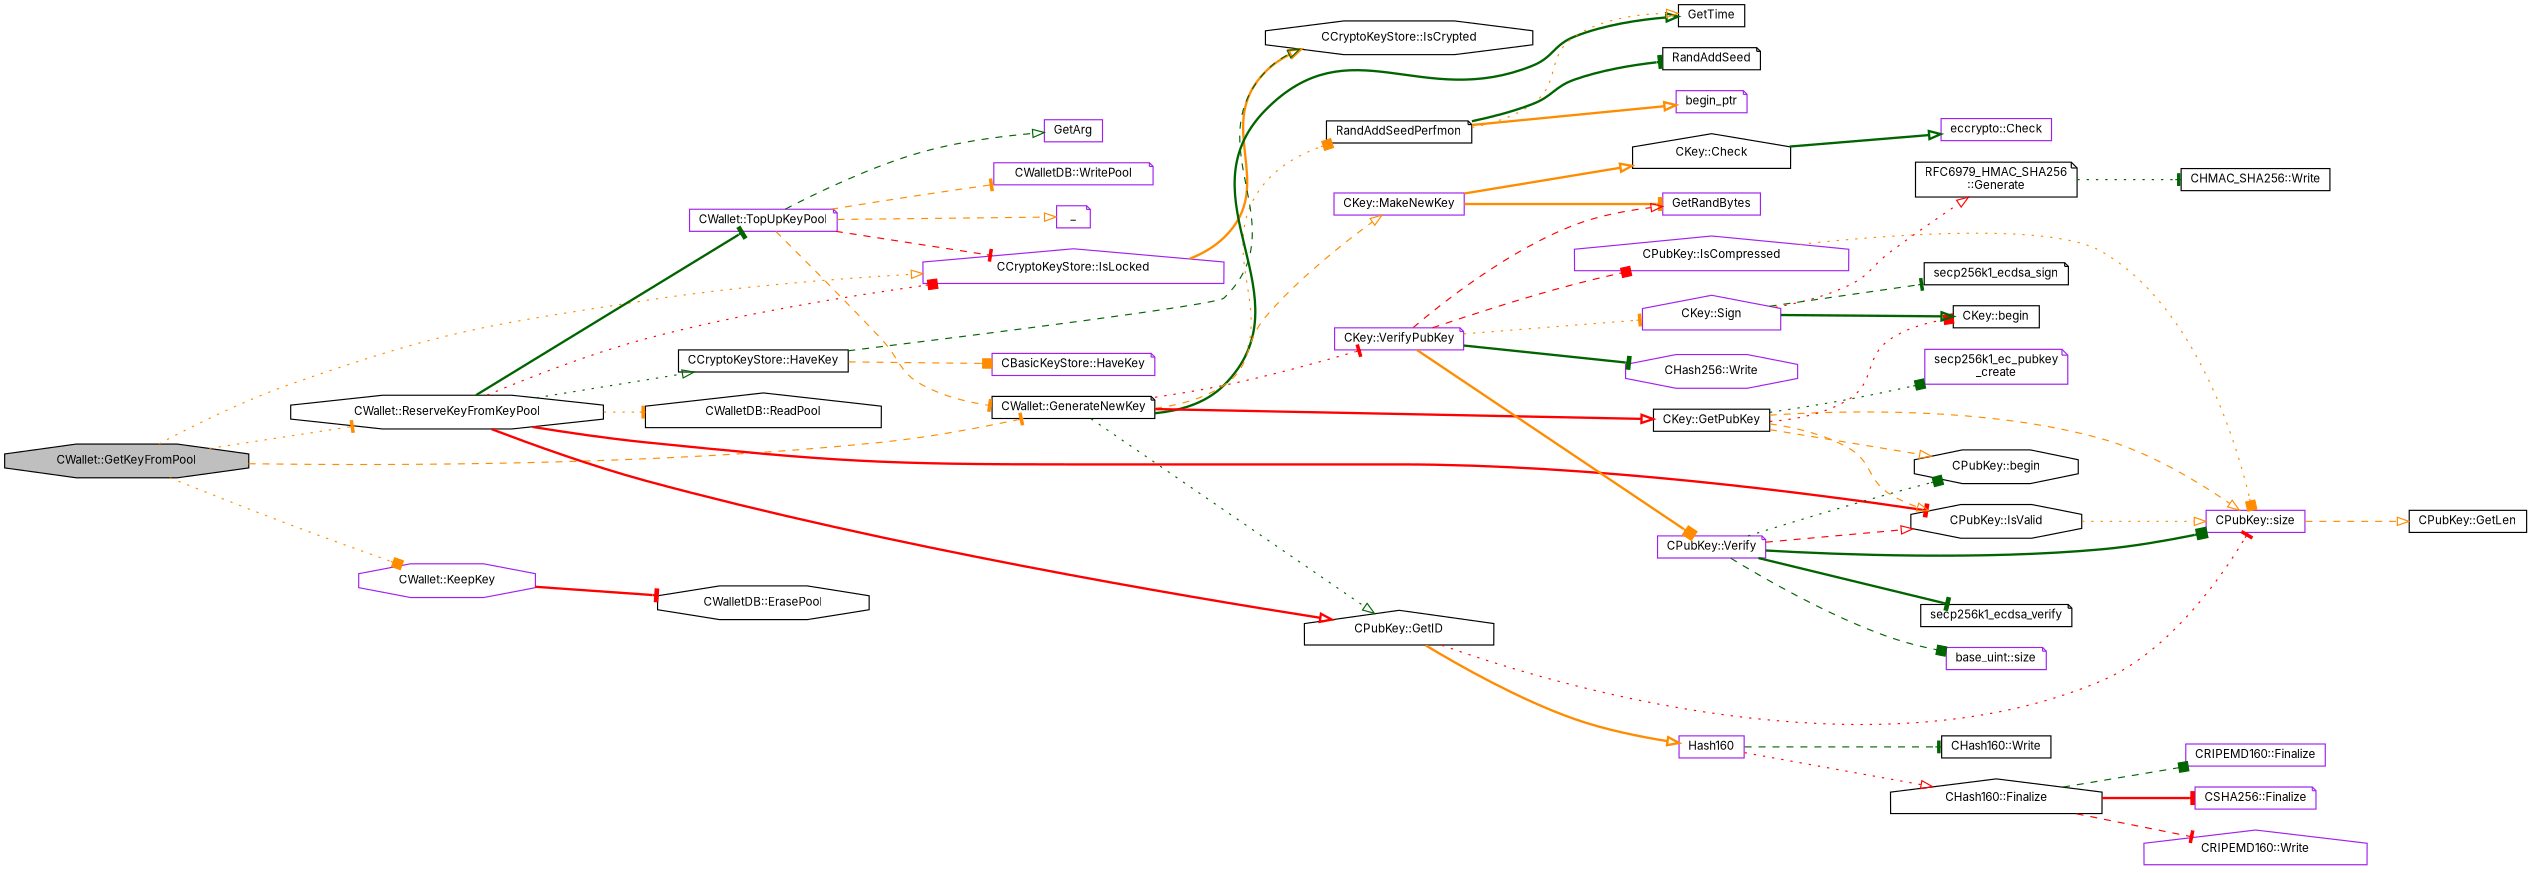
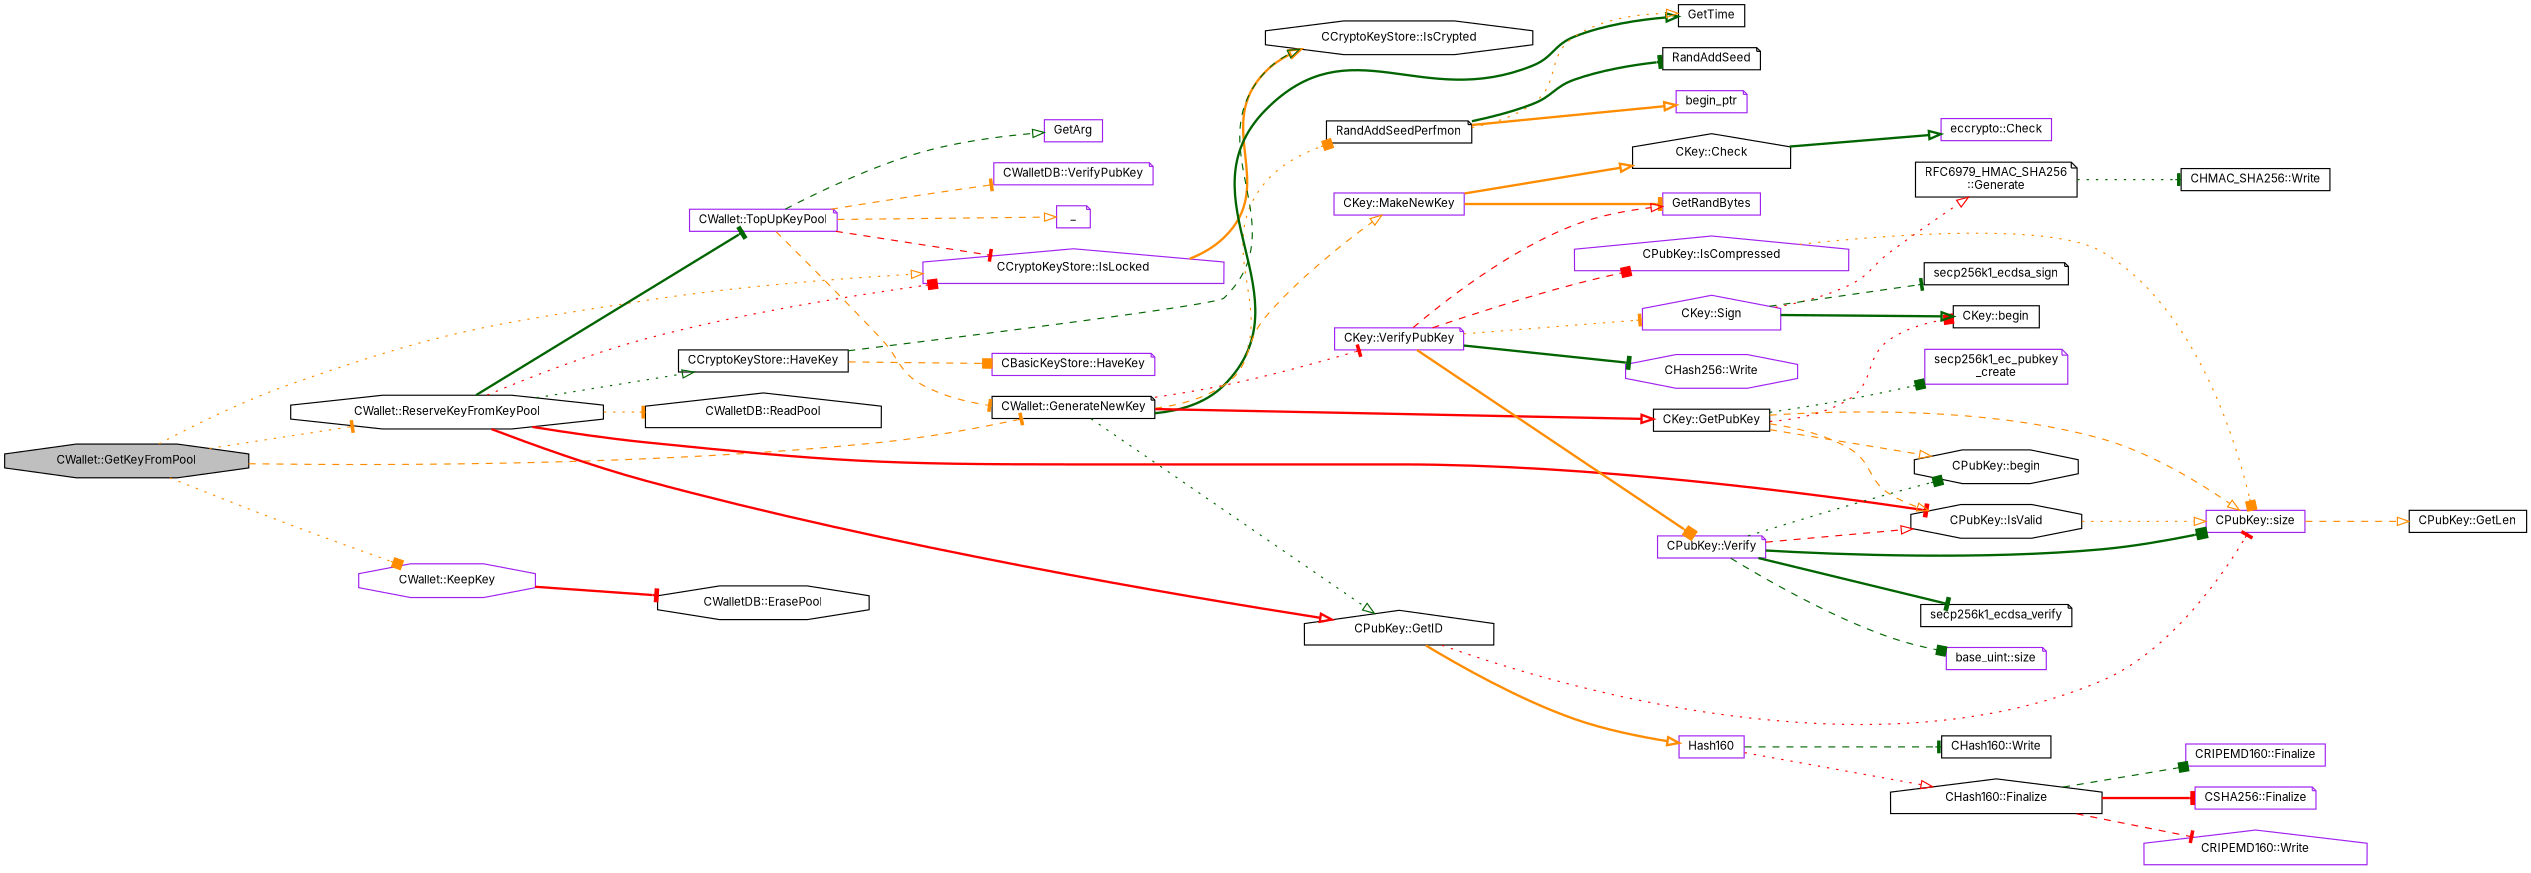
node "CWalletDB::WritePool": label "CWalletDB::WritePool" -> "CWalletDB::VerifyPubKey"
